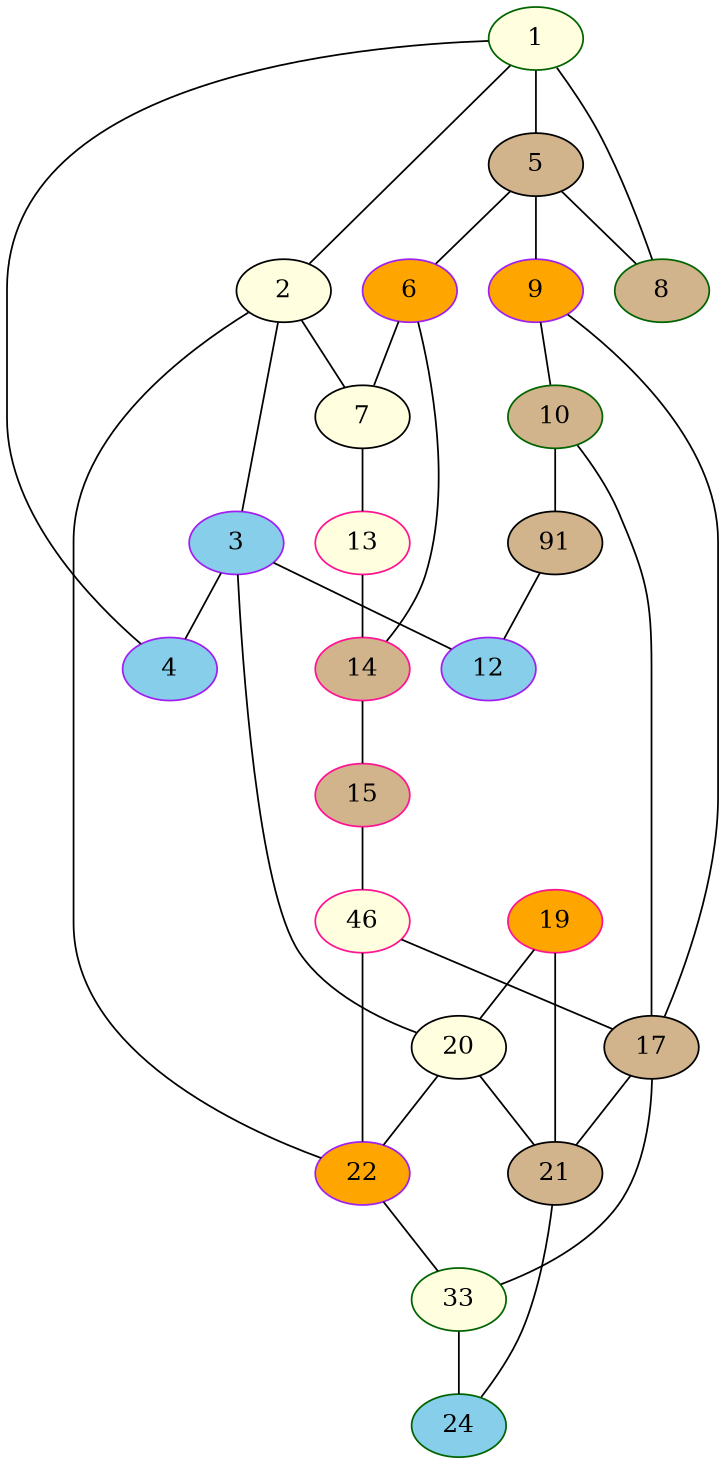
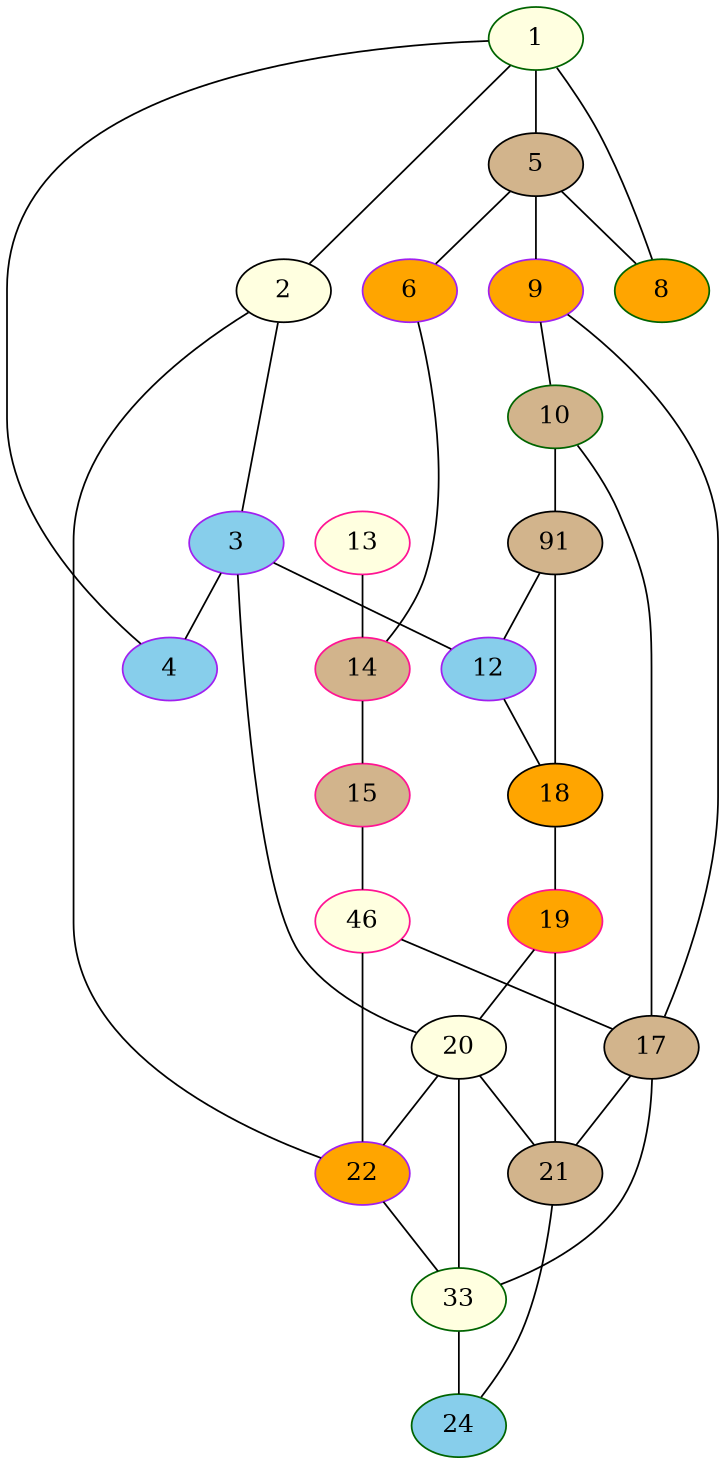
node "8": fillcolor tan -> orange
node "7": removed
node "18": added
edge "20" -- "33": added
